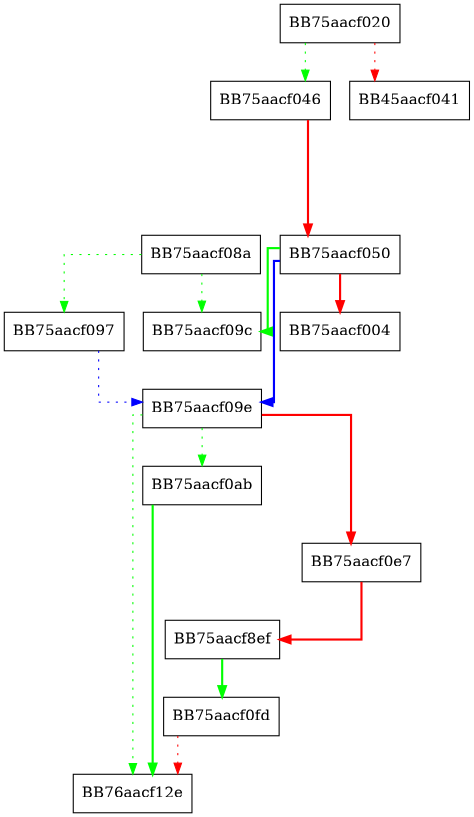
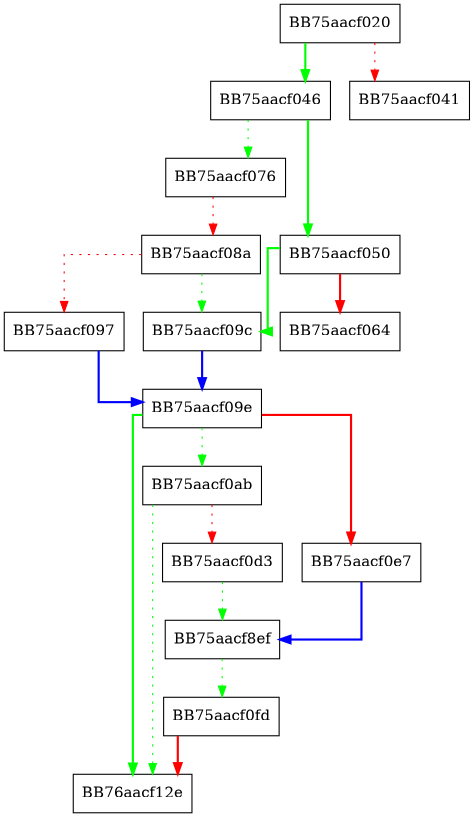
edge "BB75aacf020" -> "BB75aacf046": style dotted -> bold
node "BB45aacf041": label "BB45aacf041" -> "BB75aacf041"
edge "BB75aacf046" -> "BB75aacf050": color red -> green
node "BB75aacf076": added
edge "BB75aacf08a" -> "BB75aacf097": color green -> red
node "BB75aacf004": label "BB75aacf004" -> "BB75aacf064"
edge "BB75aacf050" -> "BB75aacf09e": now "BB75aacf09c" -> "BB75aacf09e"
edge "BB75aacf097" -> "BB75aacf09e": style dotted -> bold
node "BB75aacf0d3": added
edge "BB75aacf09e" -> "BB76aacf12e": style dotted -> bold
edge "BB75aacf0ab" -> "BB76aacf12e": style bold -> dotted
edge "BB75aacf0e7" -> "BB75aacf8ef": color red -> blue
edge "BB75aacf8ef" -> "BB75aacf0fd": style bold -> dotted
edge "BB75aacf0fd" -> "BB76aacf12e": style dotted -> bold
